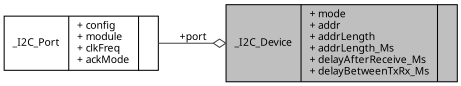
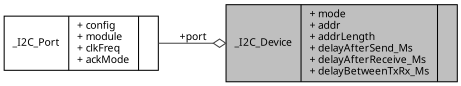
node "_I2C_Device": text "+ addrLength_Ms" -> "+ delayAfterSend_Ms"
